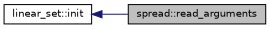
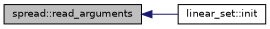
edge "spread::read_arguments" -> "linear_set::init": reversed
